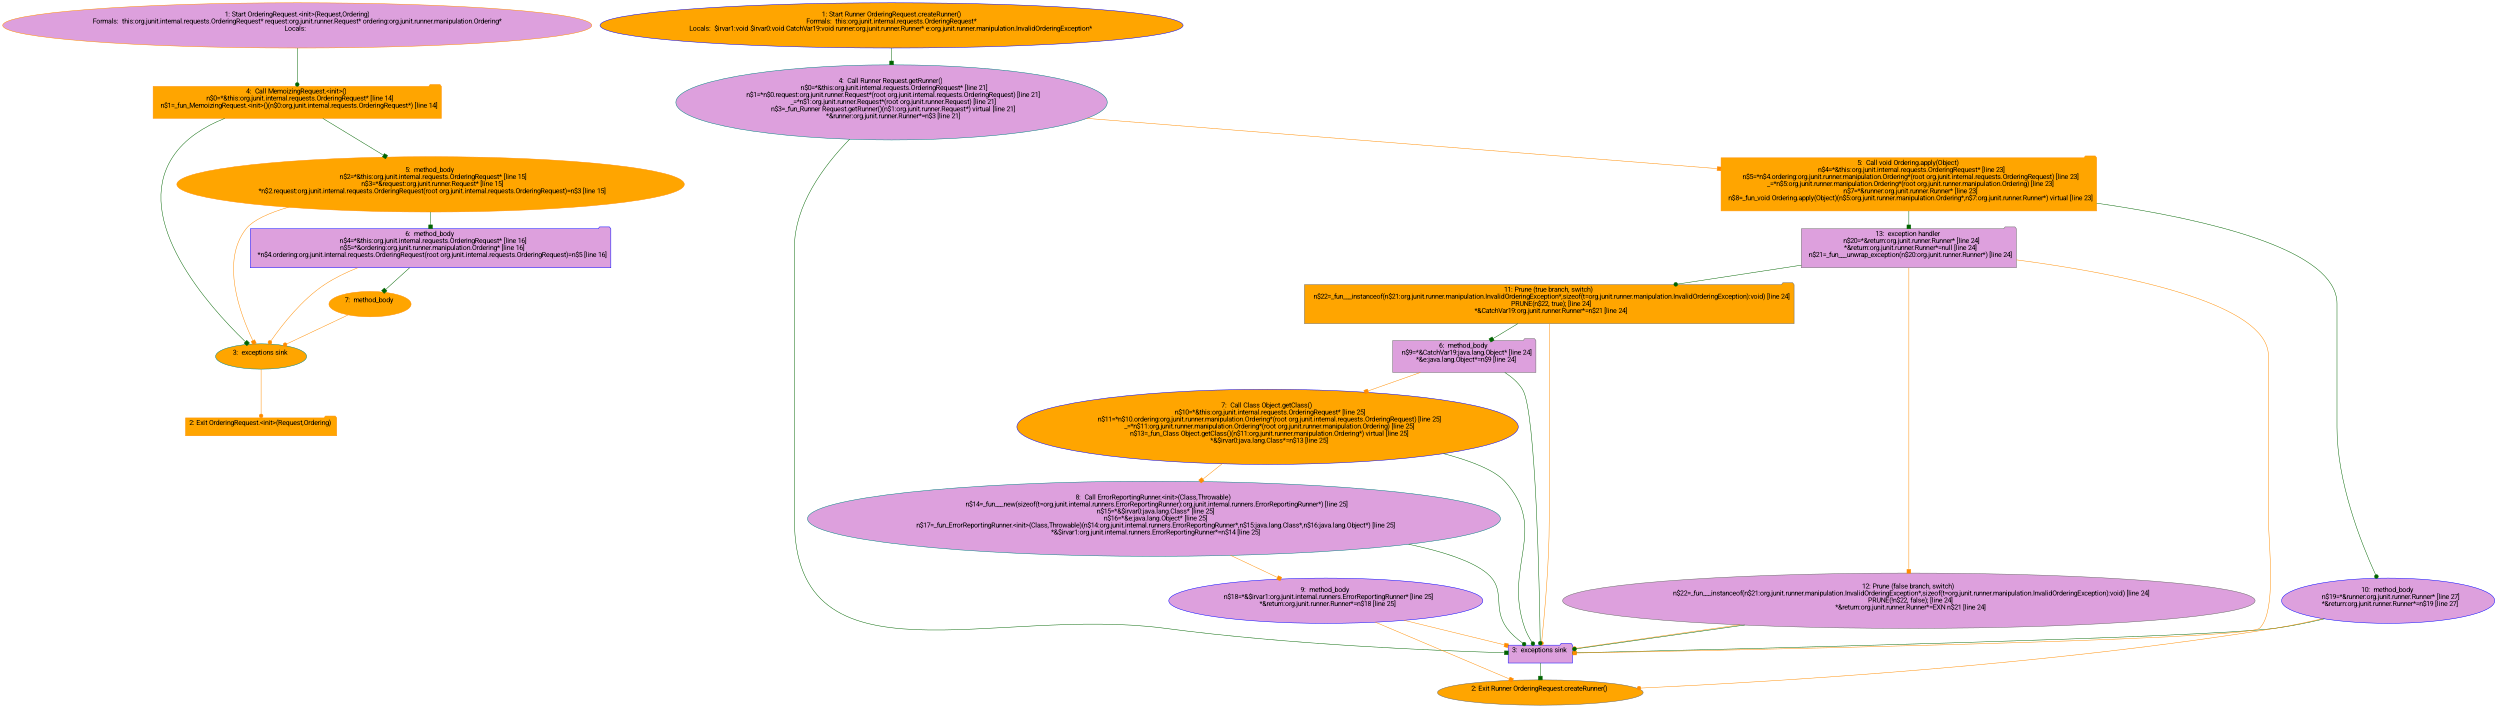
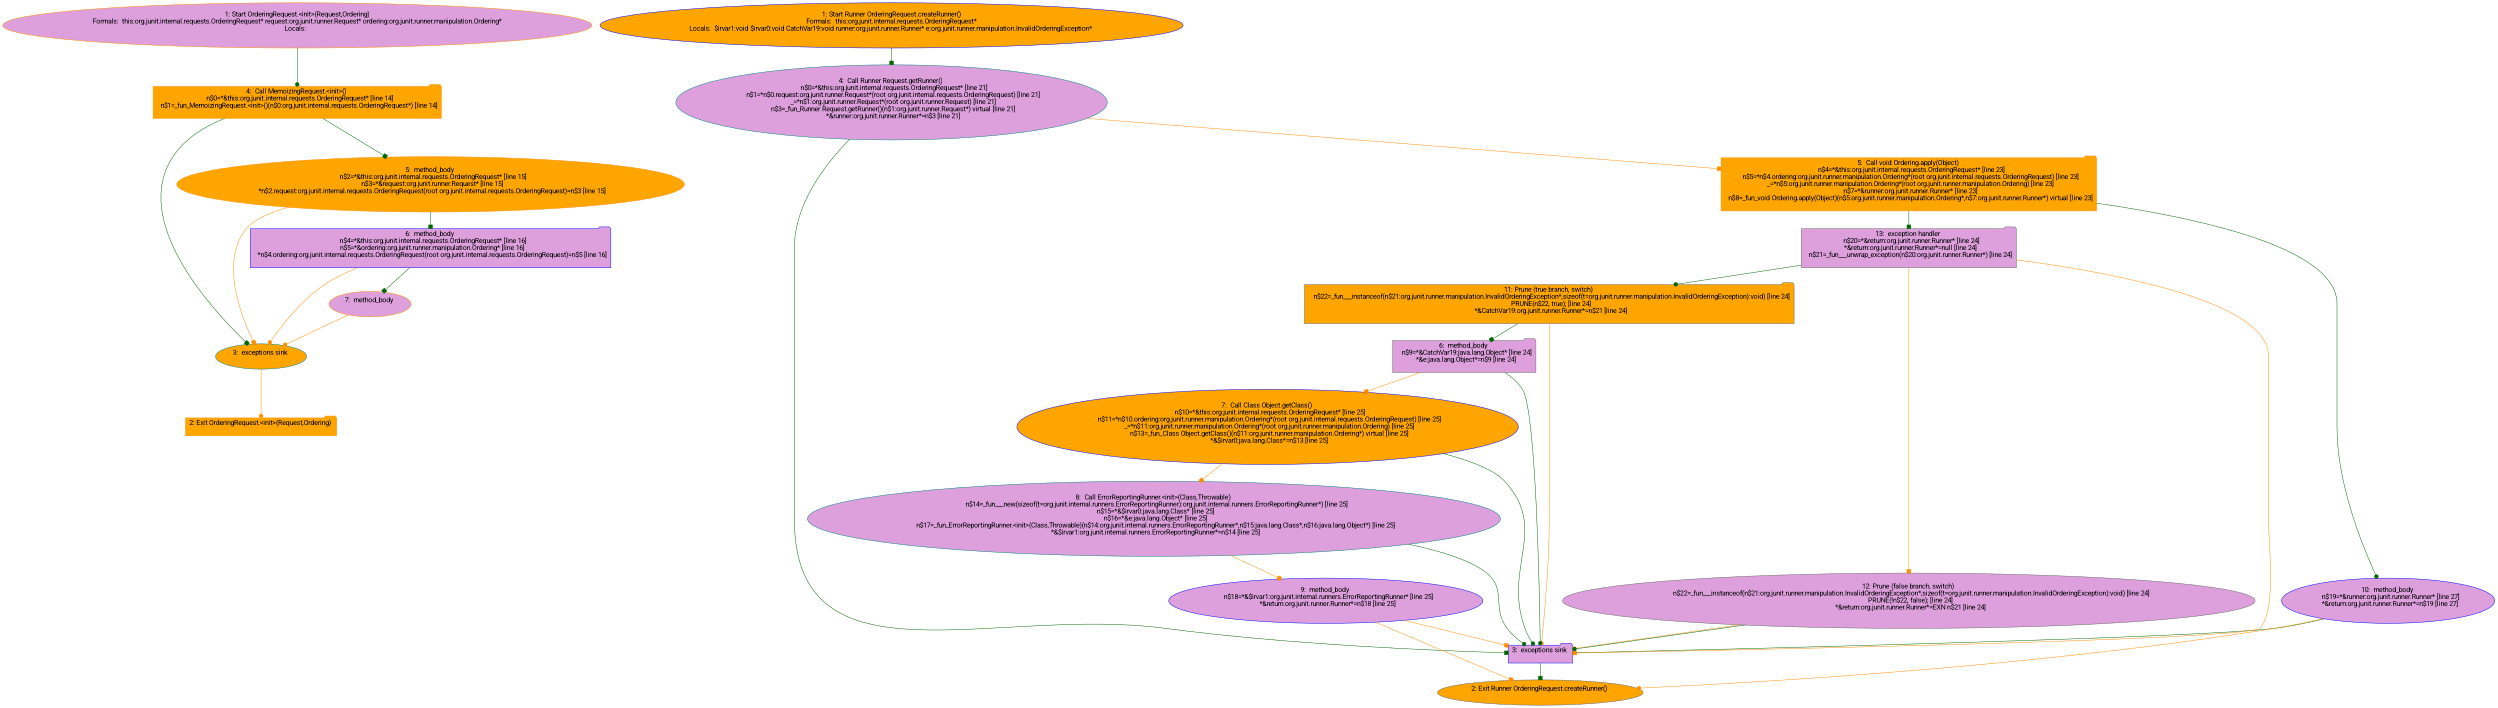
node "7:  method_body": fillcolor orange -> plum
